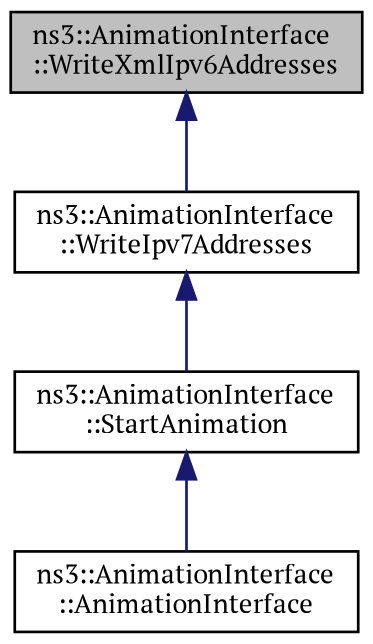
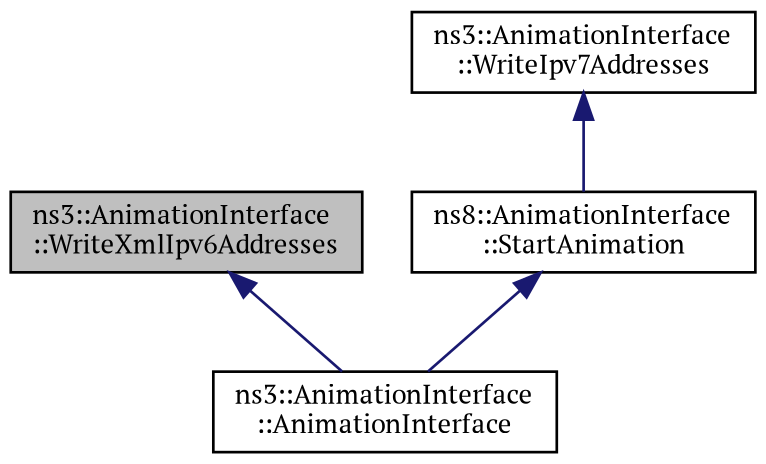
edge "ns3::AnimationInterface ::WriteIpv7Addresses" -> "ns3::AnimationInterface ::WriteXmlIpv6Addresses": now "ns3::AnimationInterface ::AnimationInterface" -> "ns3::AnimationInterface ::WriteXmlIpv6Addresses"
node "ns3::AnimationInterface ::StartAnimation": label "ns3::AnimationInterface ::StartAnimation" -> "ns8::AnimationInterface ::StartAnimation"
